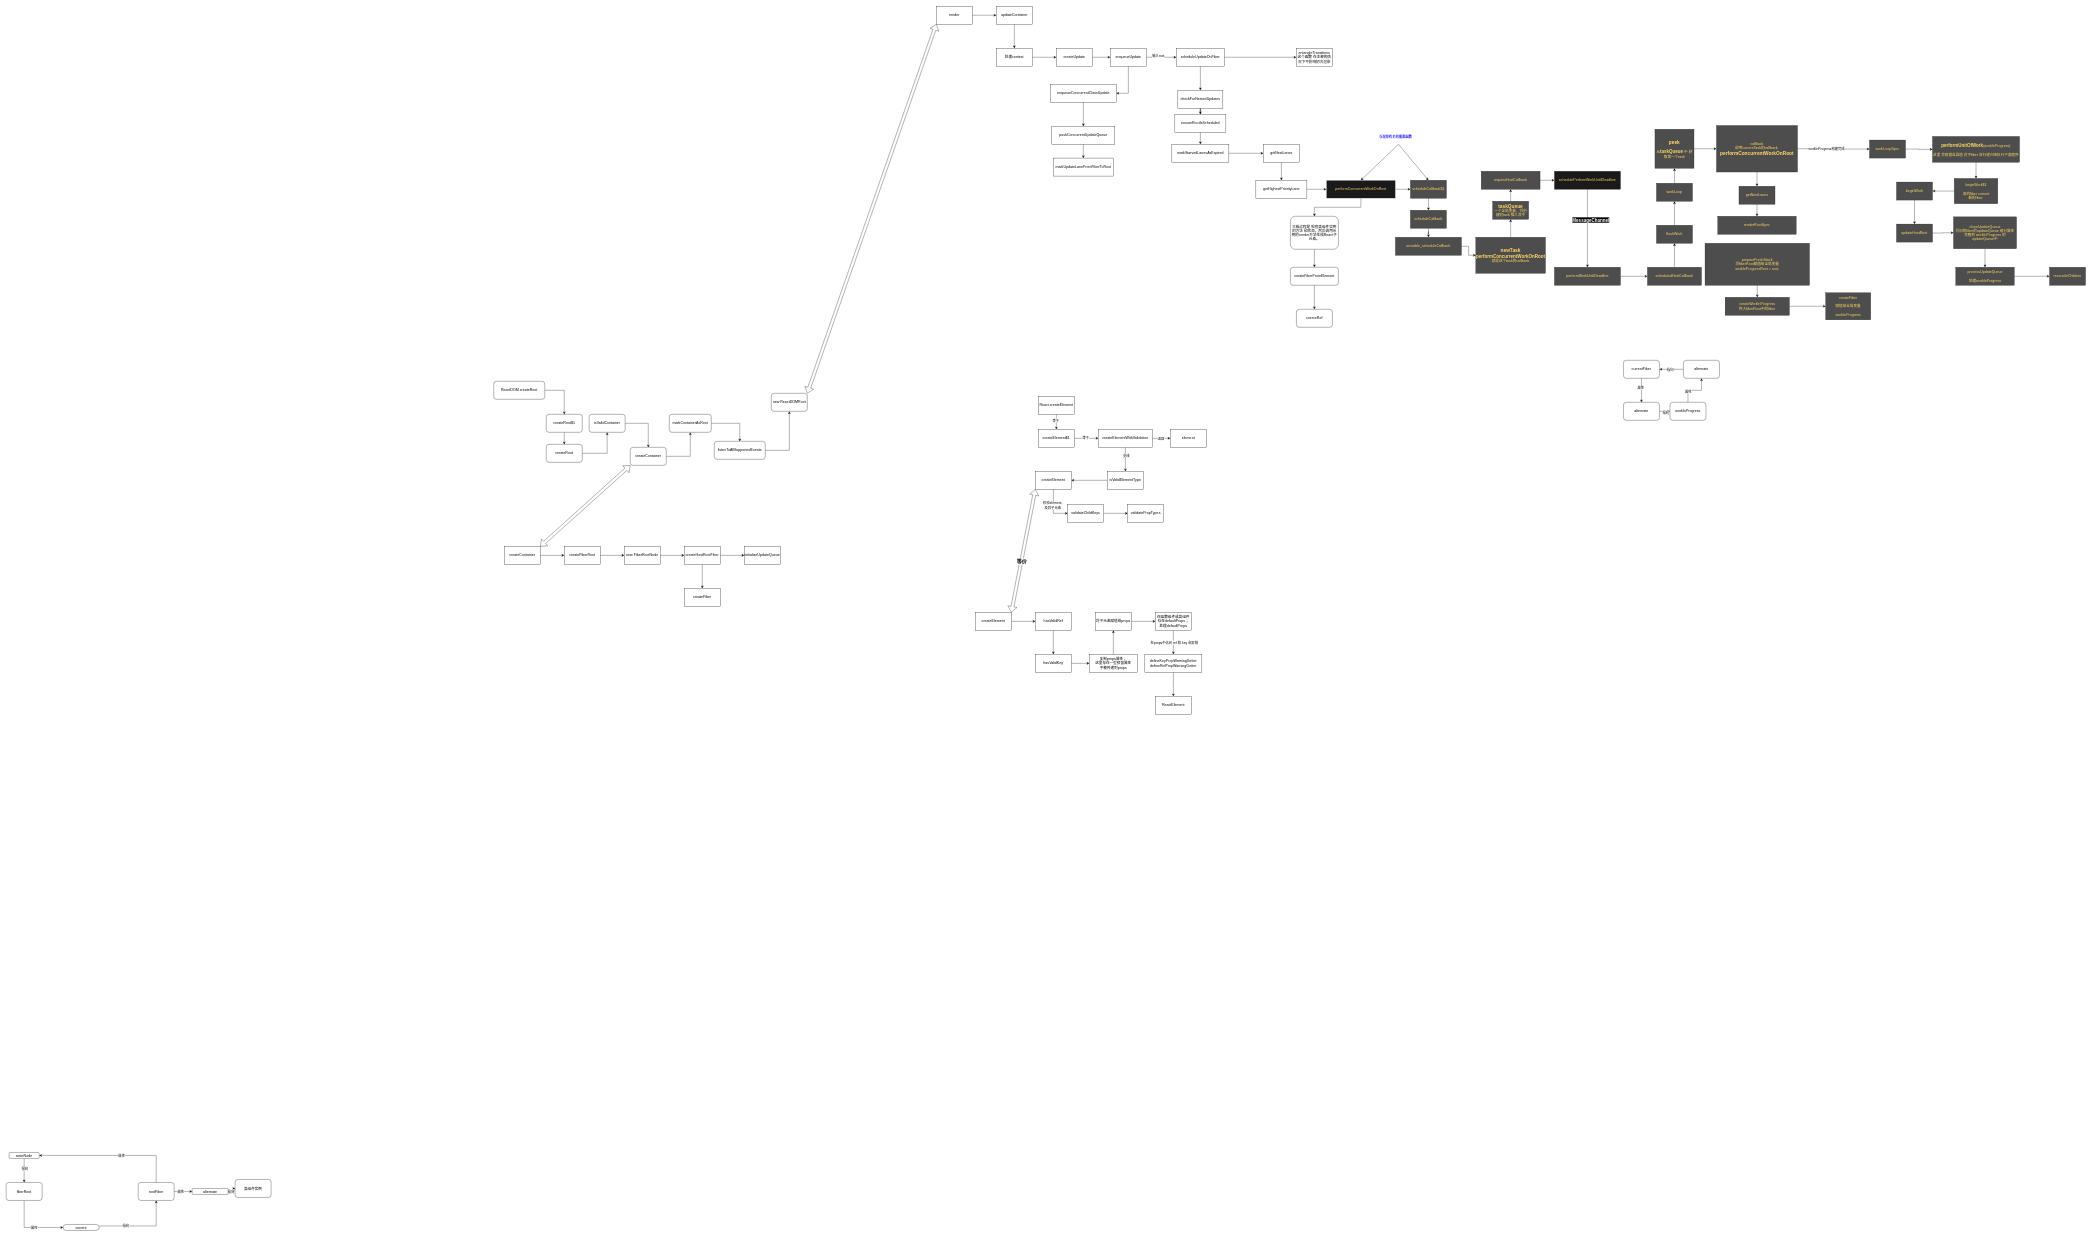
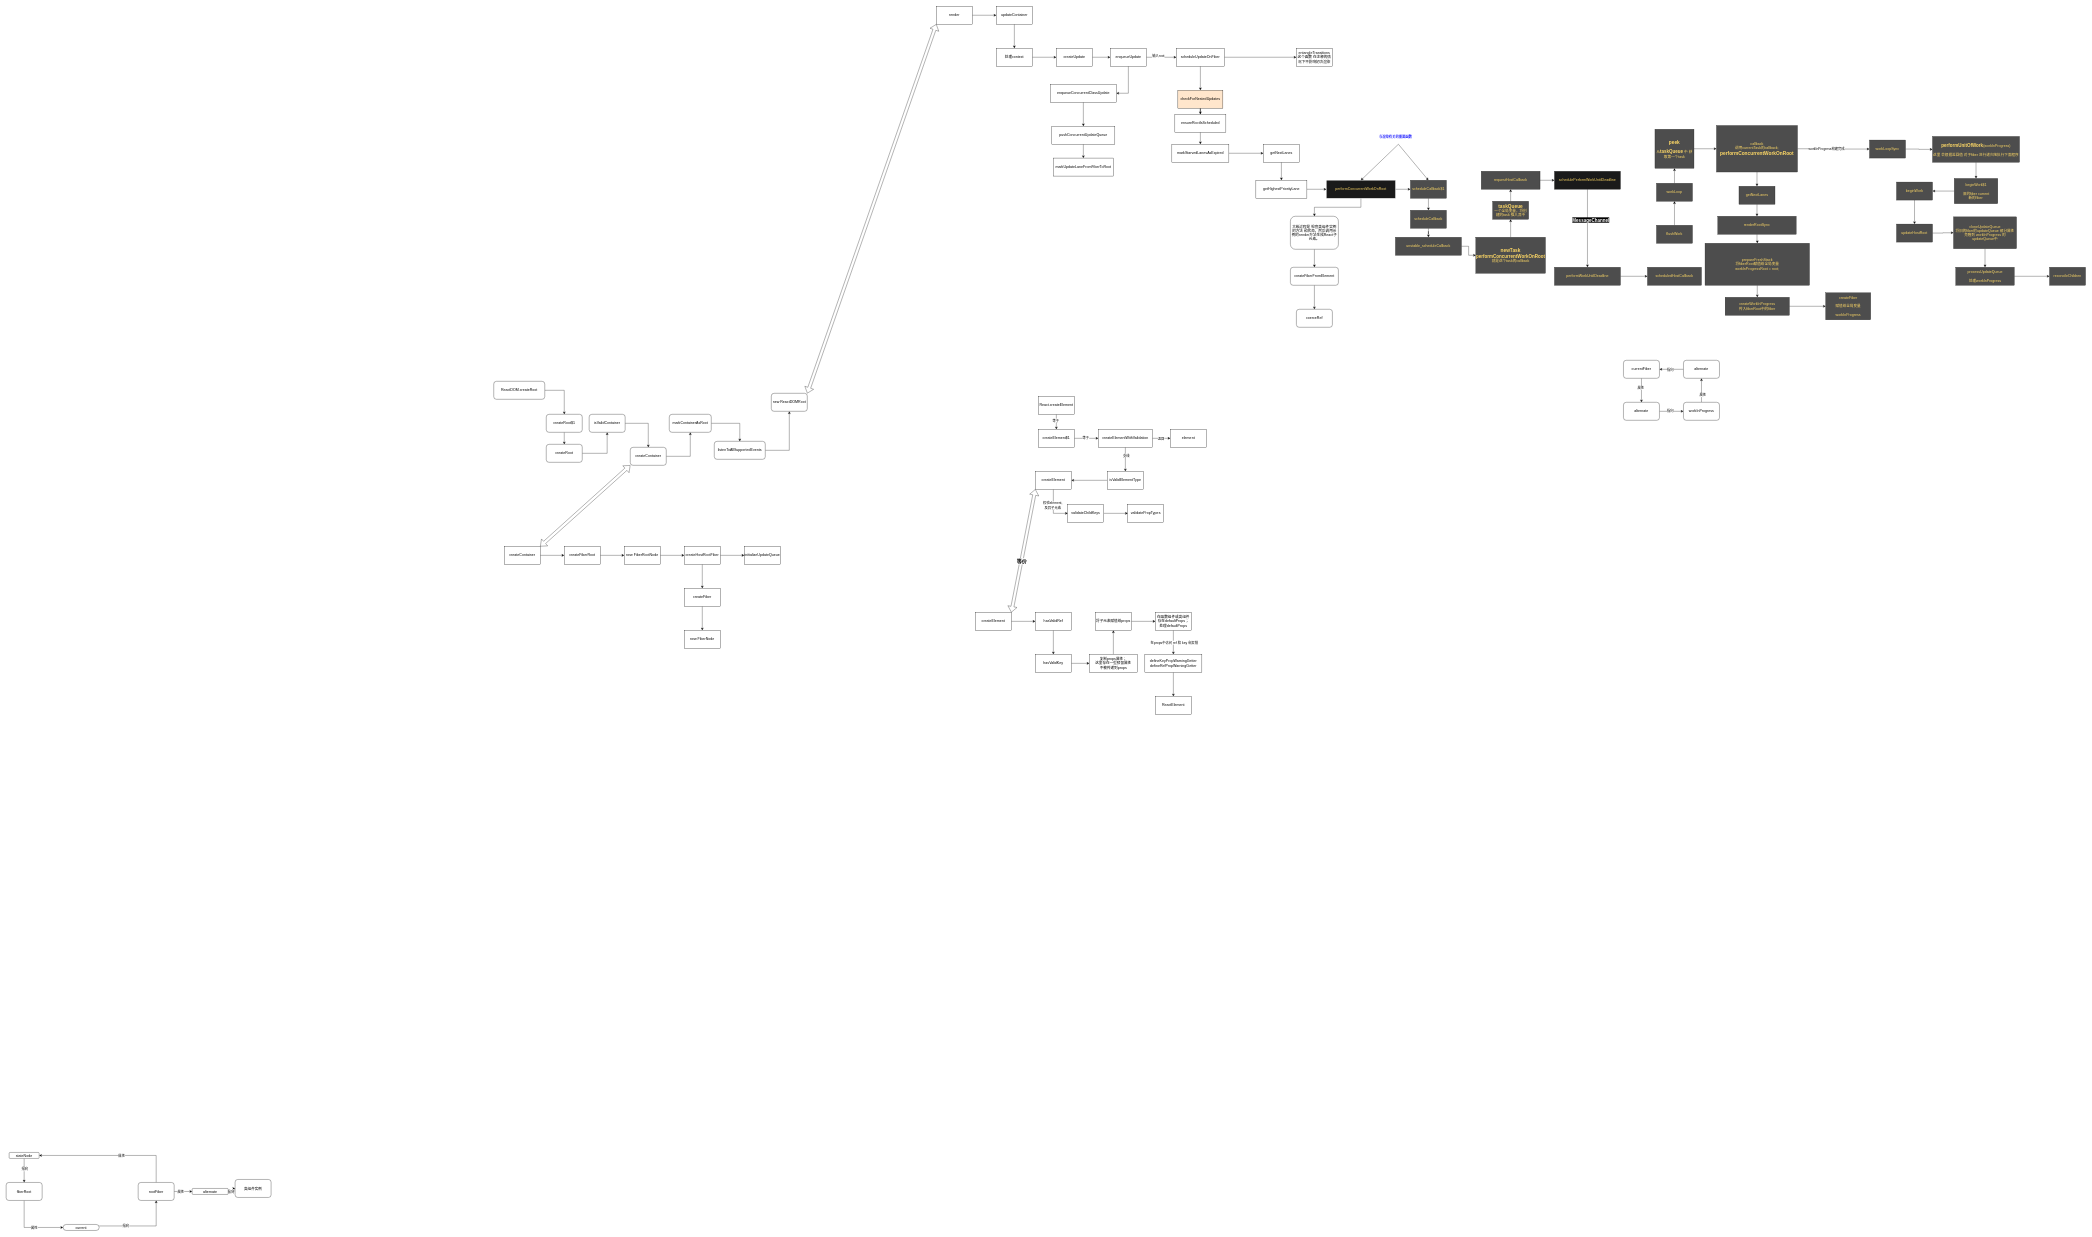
node "checkForNestedUpdates": fillcolor #ffffff -> #ffe6cc
edge "renderRootSync" -> "prepareFreshStack 将fiberRoot赋值给全局变量 workInProgressRoot = root;": added
edge "scheduledHostCallback" -> "flushWork": removed
node "workInProgress": moved (1688, 411) -> (1701, 411)
edge "createFiber" -> "new FiberNode": added
node "new FiberNode": added
